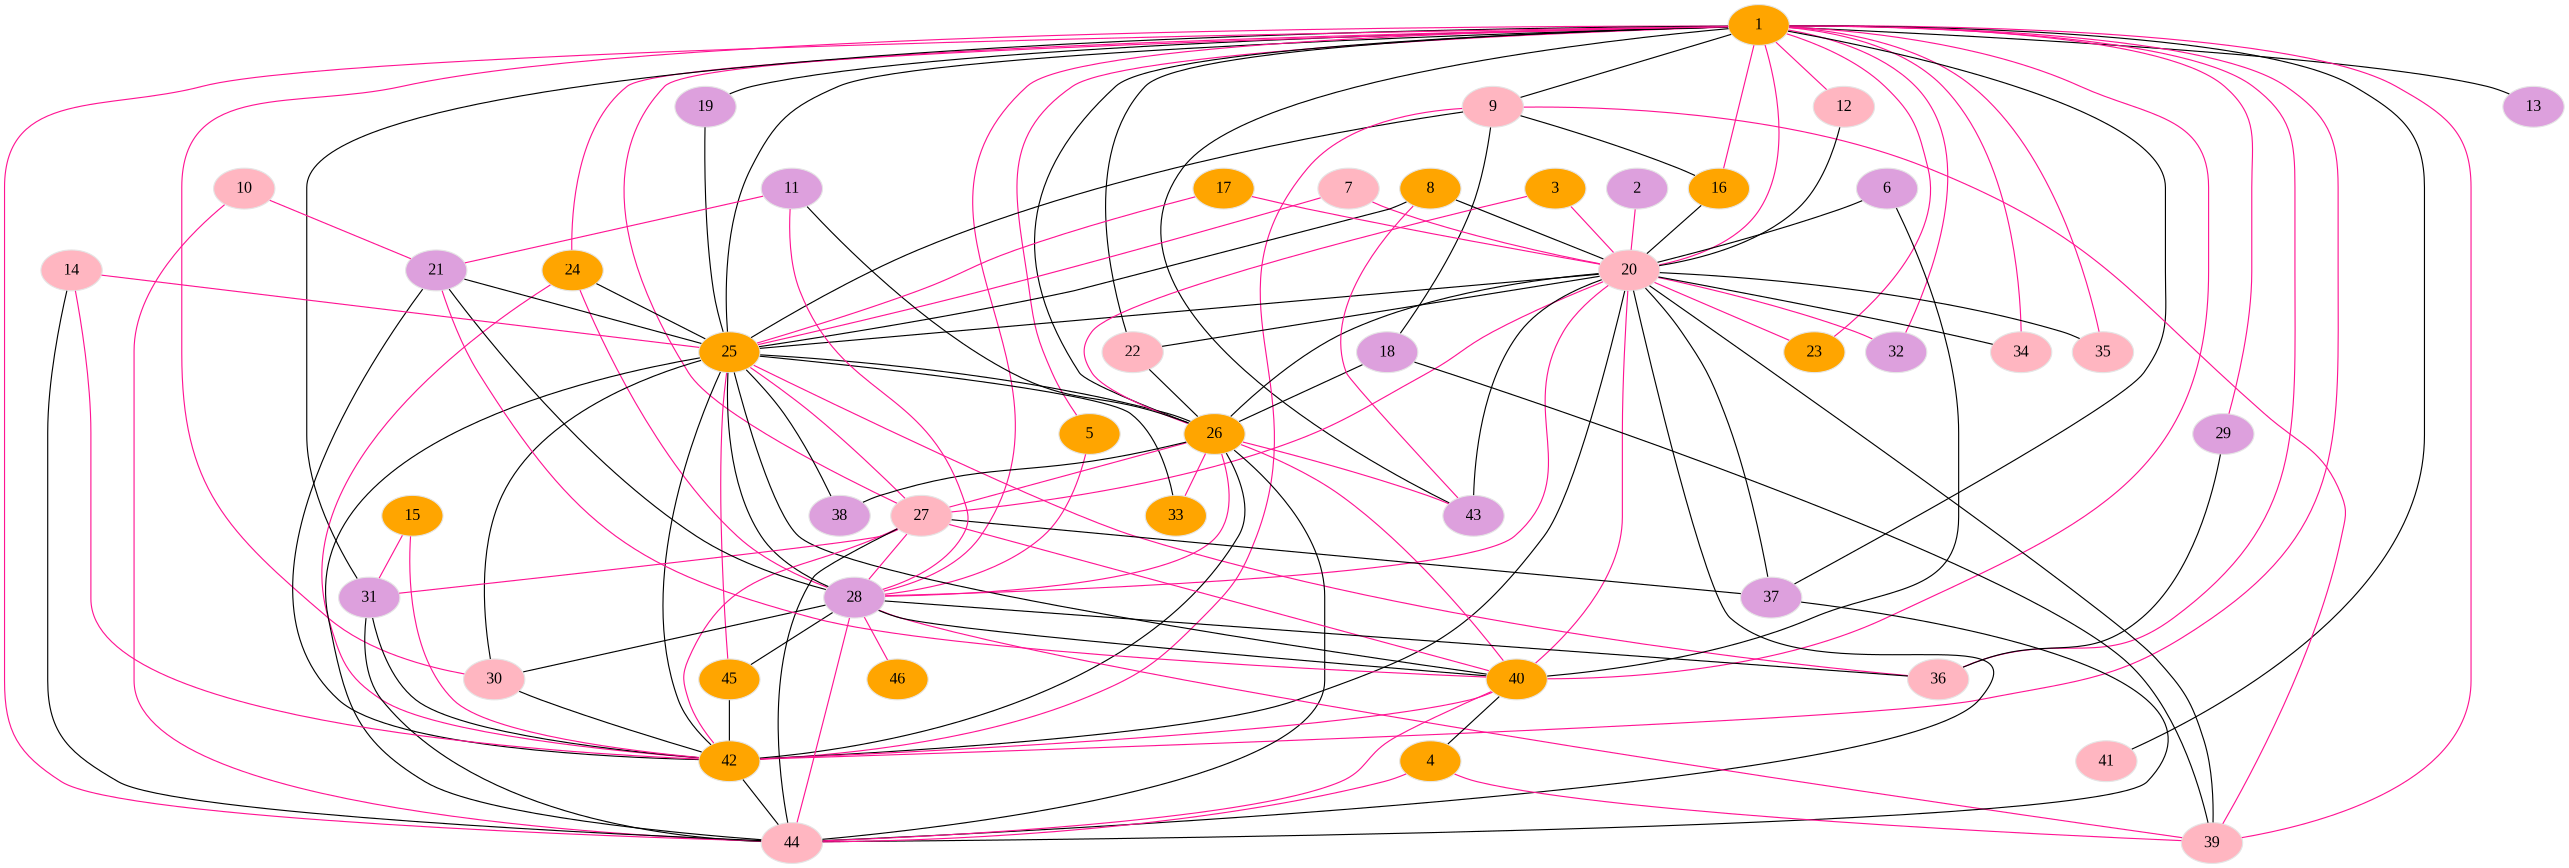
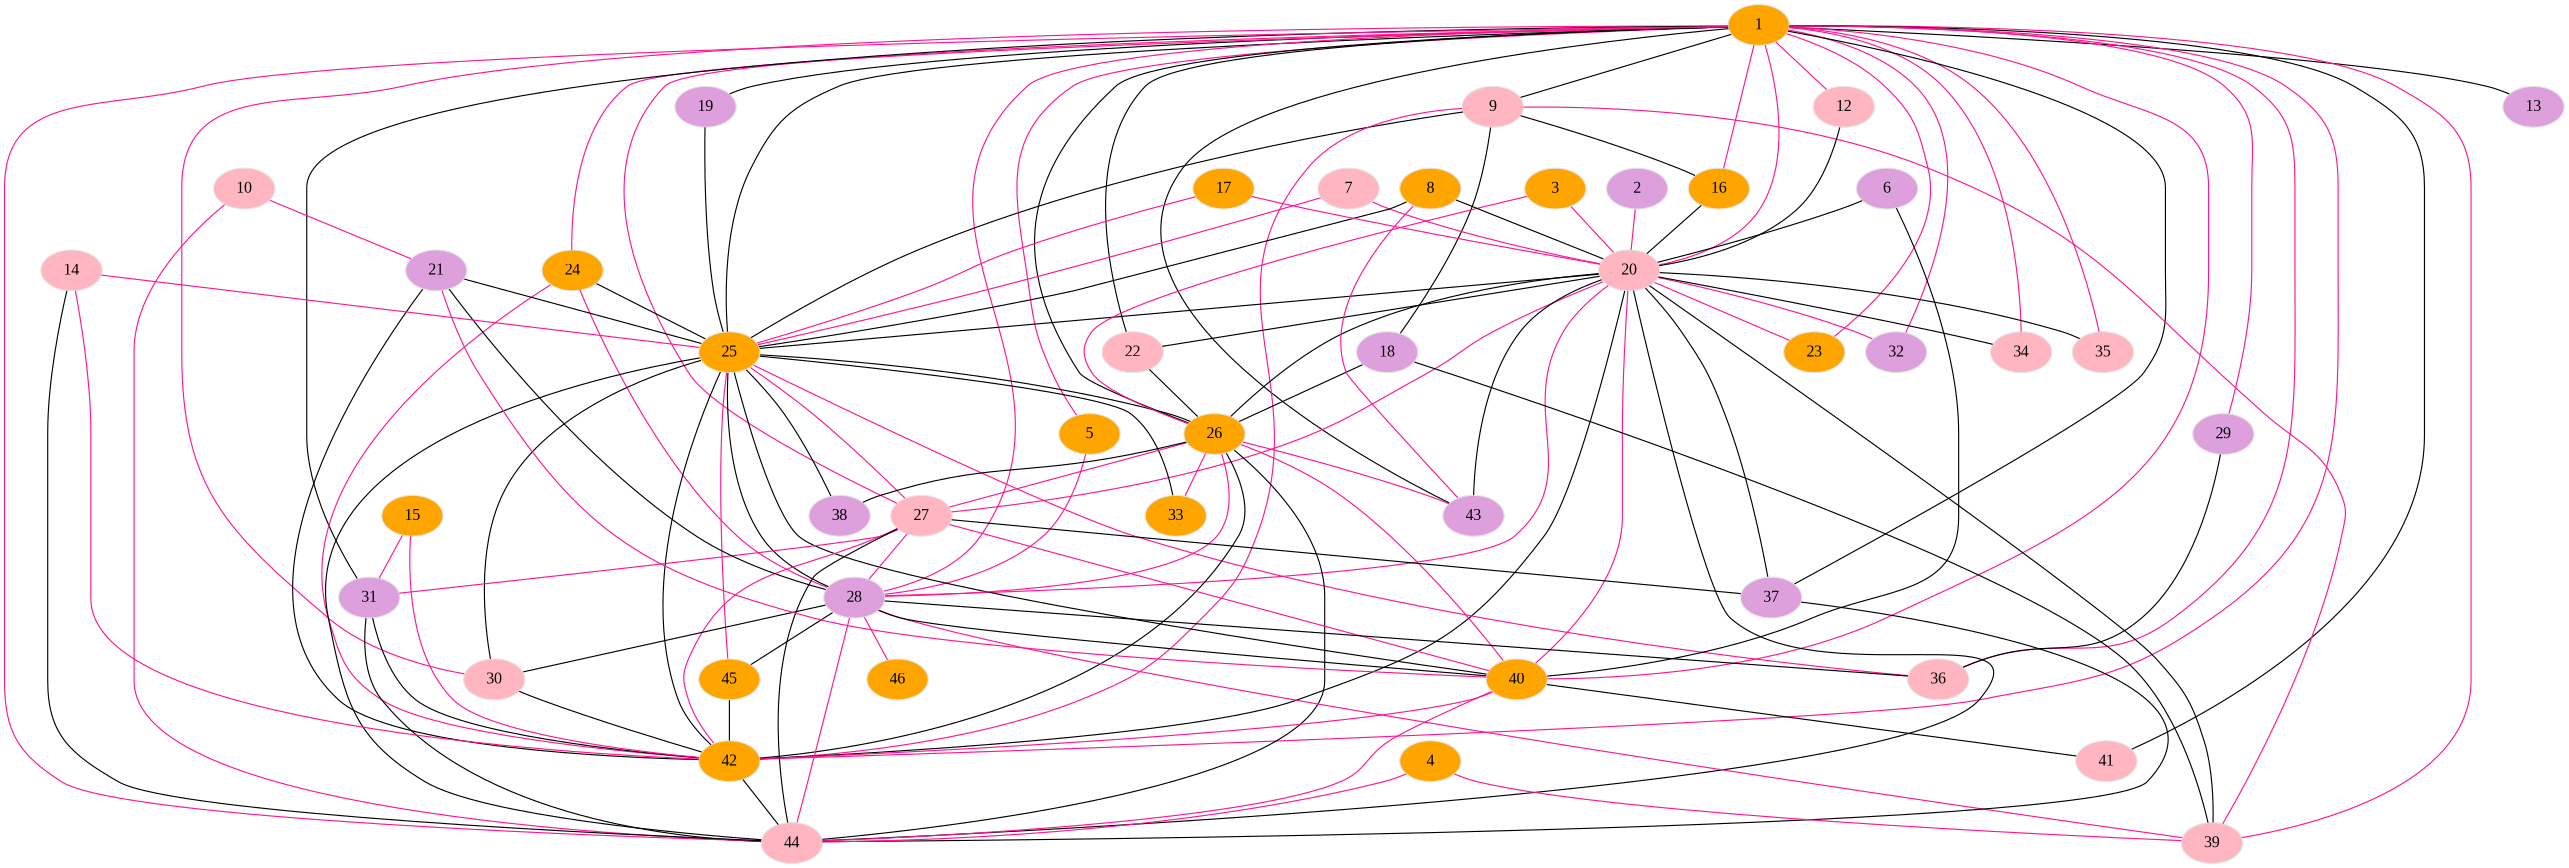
node "11": removed
edge "40" -- "4": now "40" -- "41"
